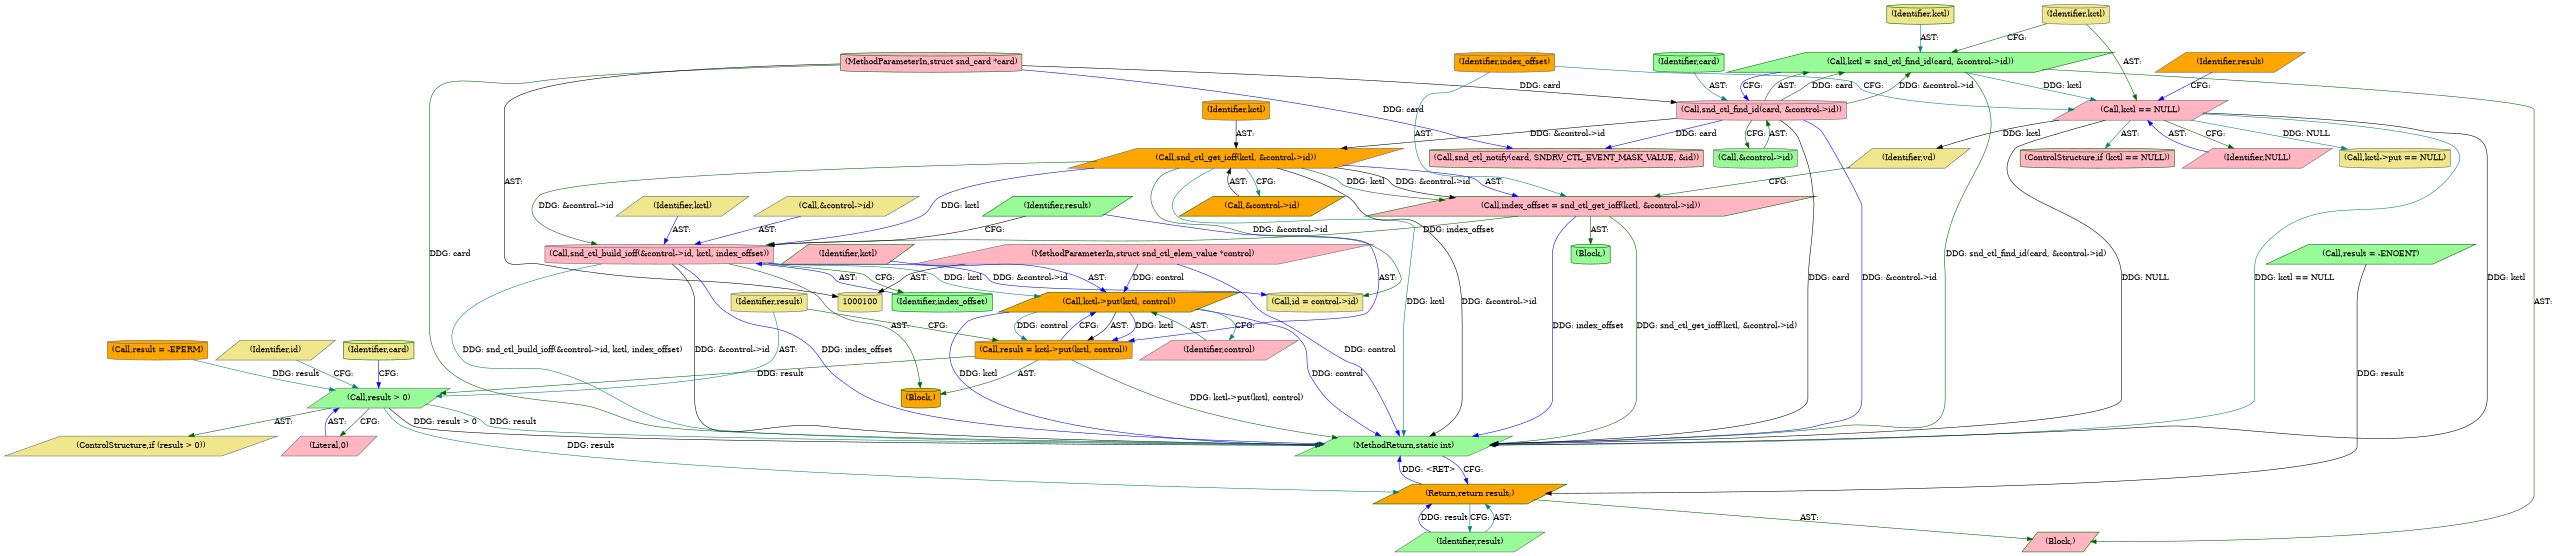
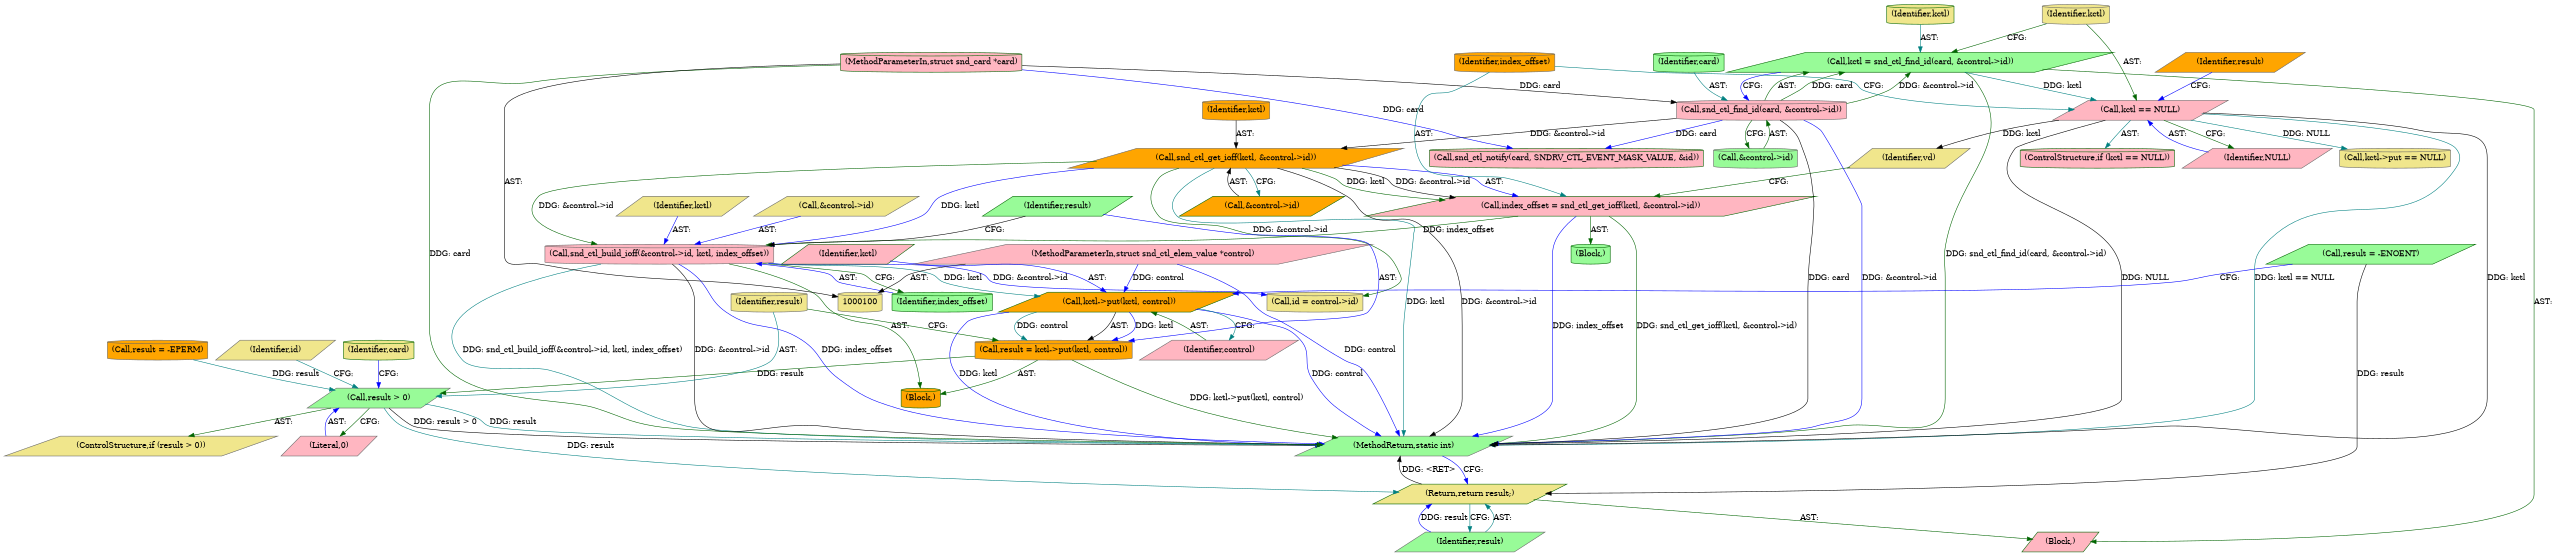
edge "(Call,result = kctl->put(kctl, control))" -> "(Call,kctl->put(kctl, control))": now "(Call,result = -ENOENT)" -> "(Call,kctl->put(kctl, control))"
edge "(Return,return result;)" -> "(MethodReturn,static int)": color blue -> black
node "(Return,return result;)": fillcolor orange -> khaki
